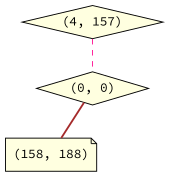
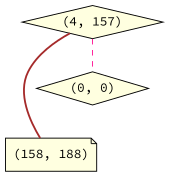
edge "(0, 0)" -- "(158, 188)": now "(4, 157)" -- "(158, 188)"
